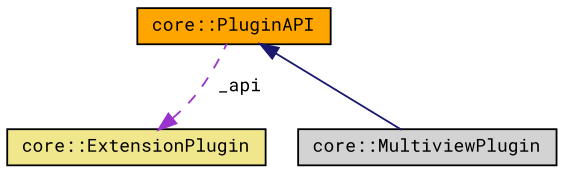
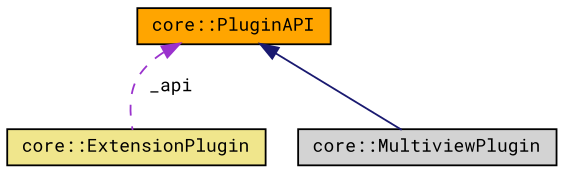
edge "core::PluginAPI" -> "core::ExtensionPlugin": reversed
